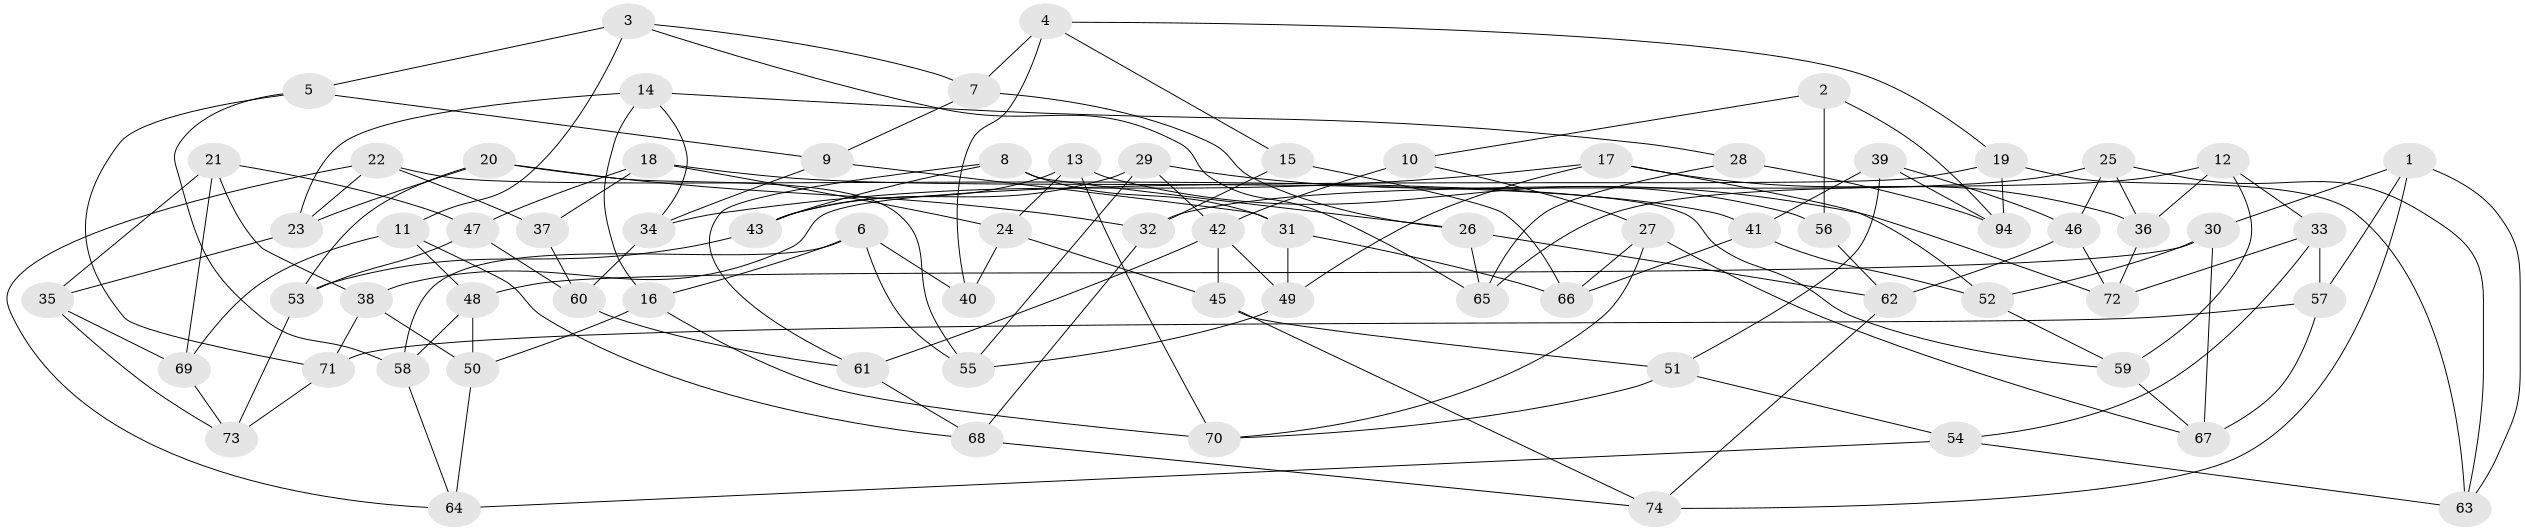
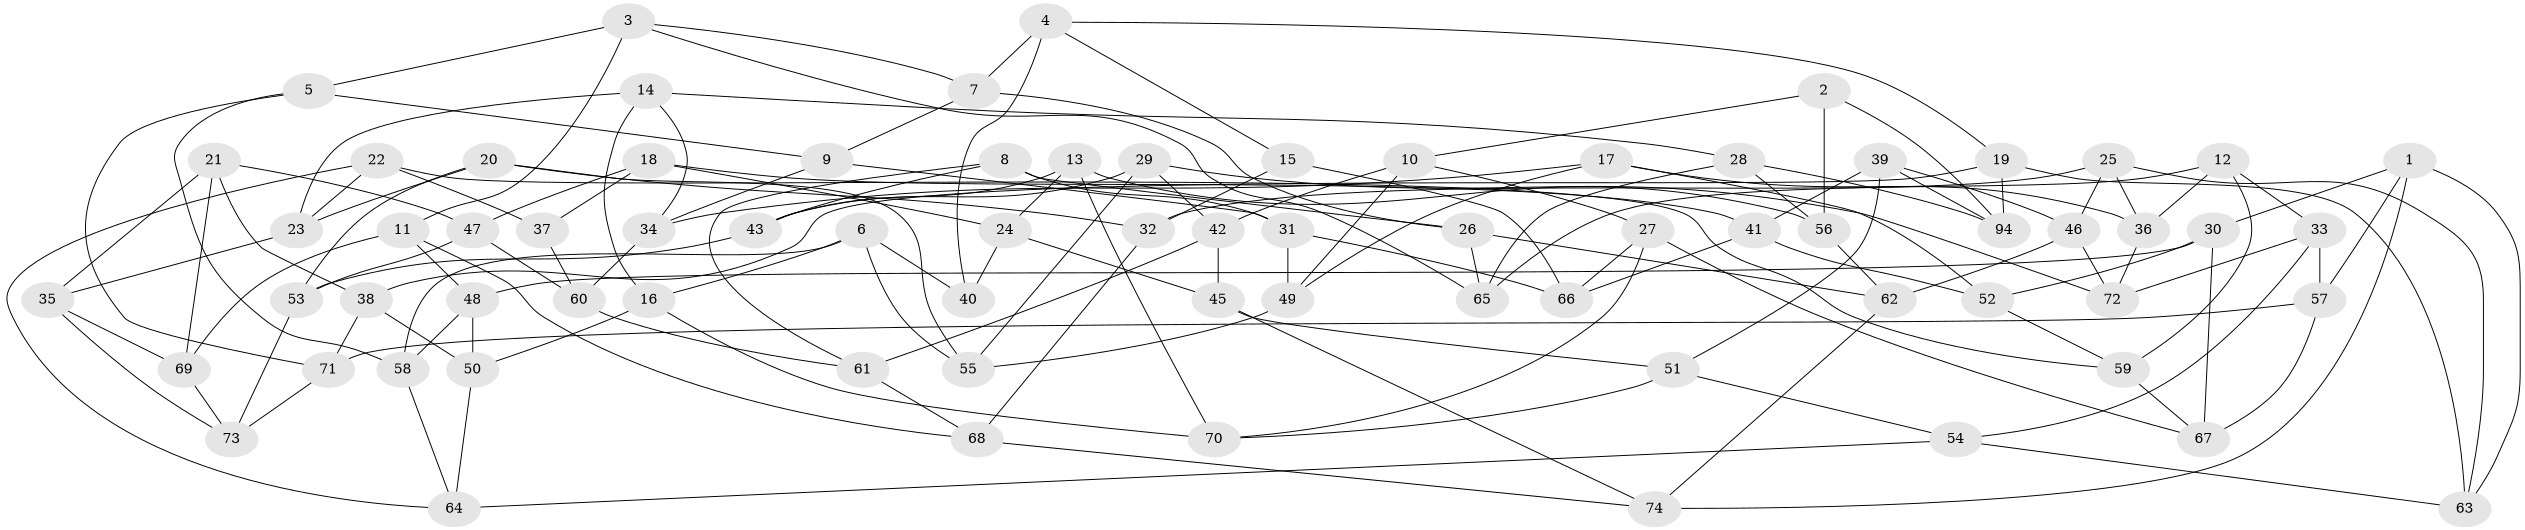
edge "28" -- "56": added
edge "42" -- "49": now "10" -- "49"
